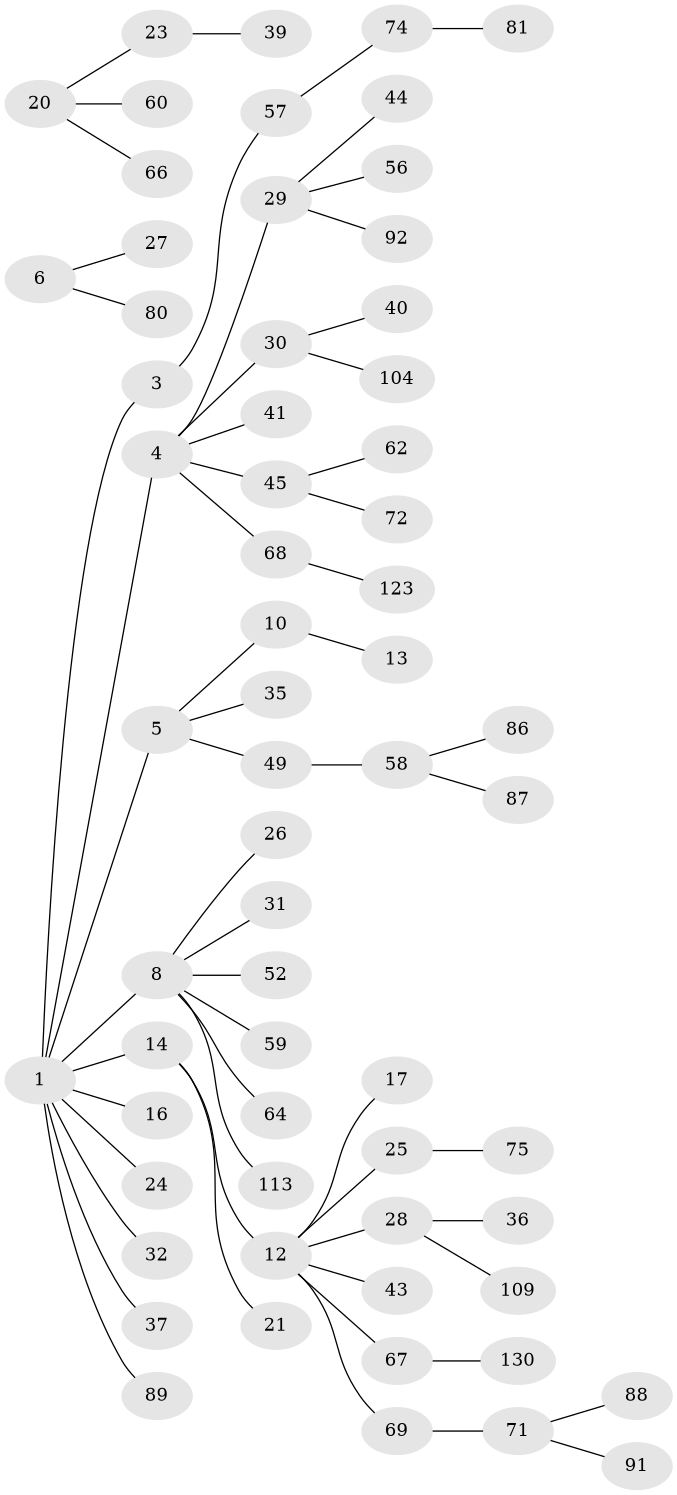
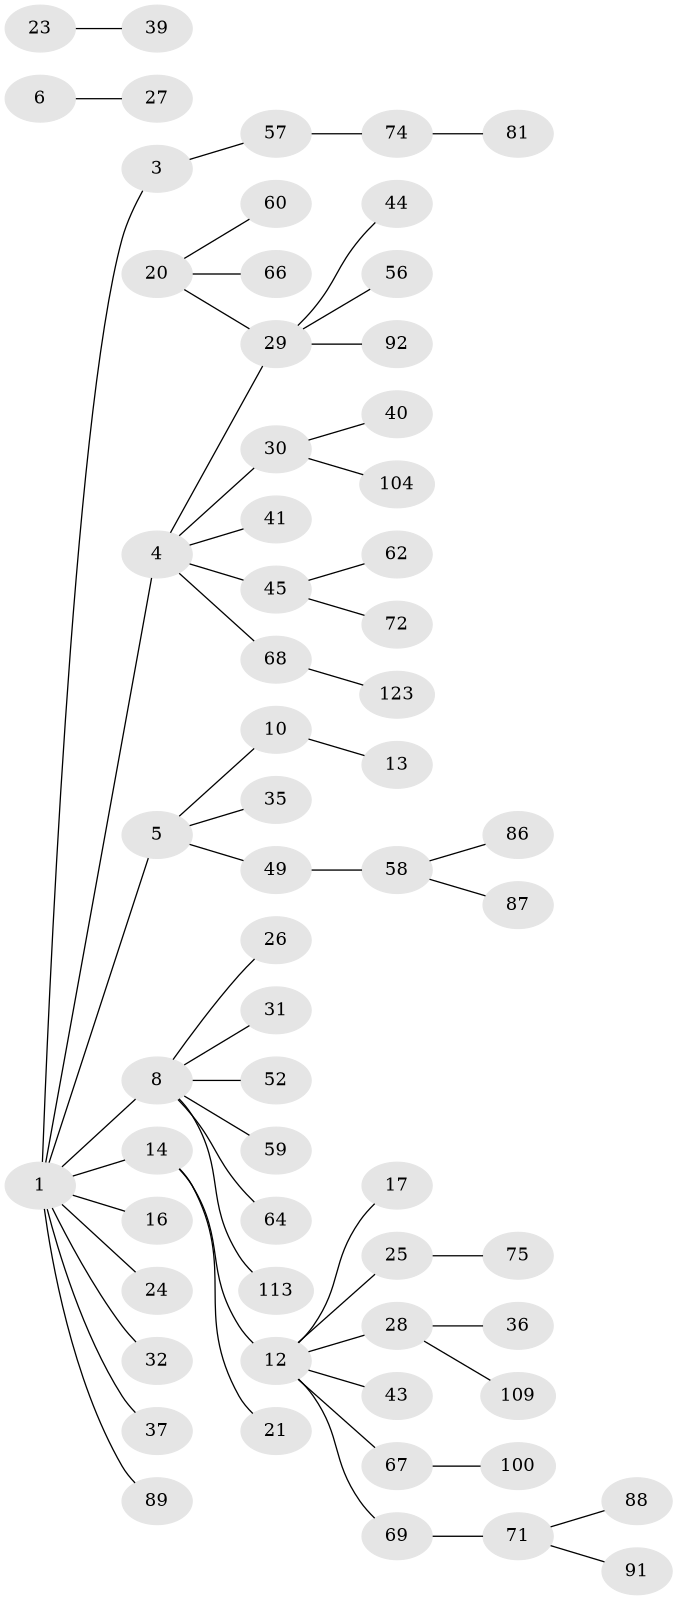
edge "23" -- "20": now "29" -- "20"
node "80": removed
node "130": label "130" -> "100"
